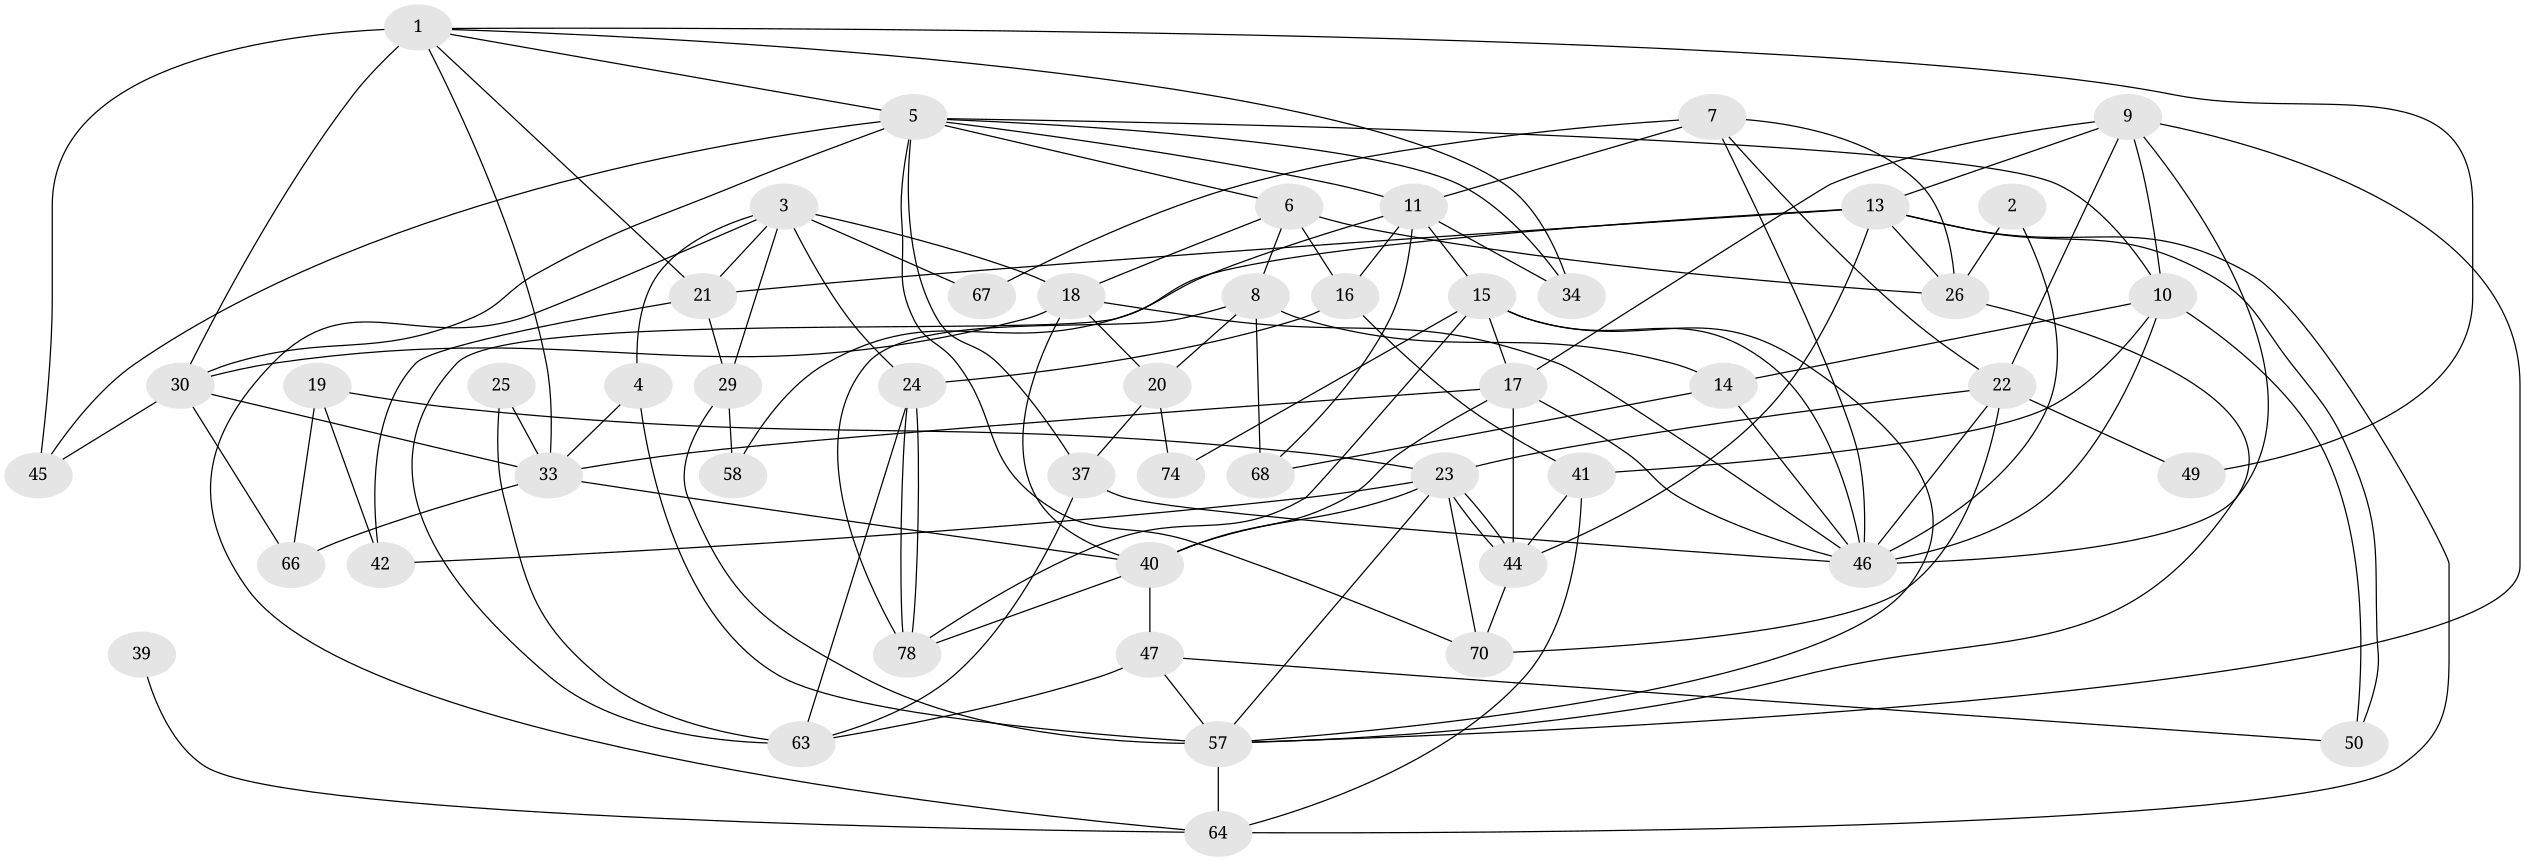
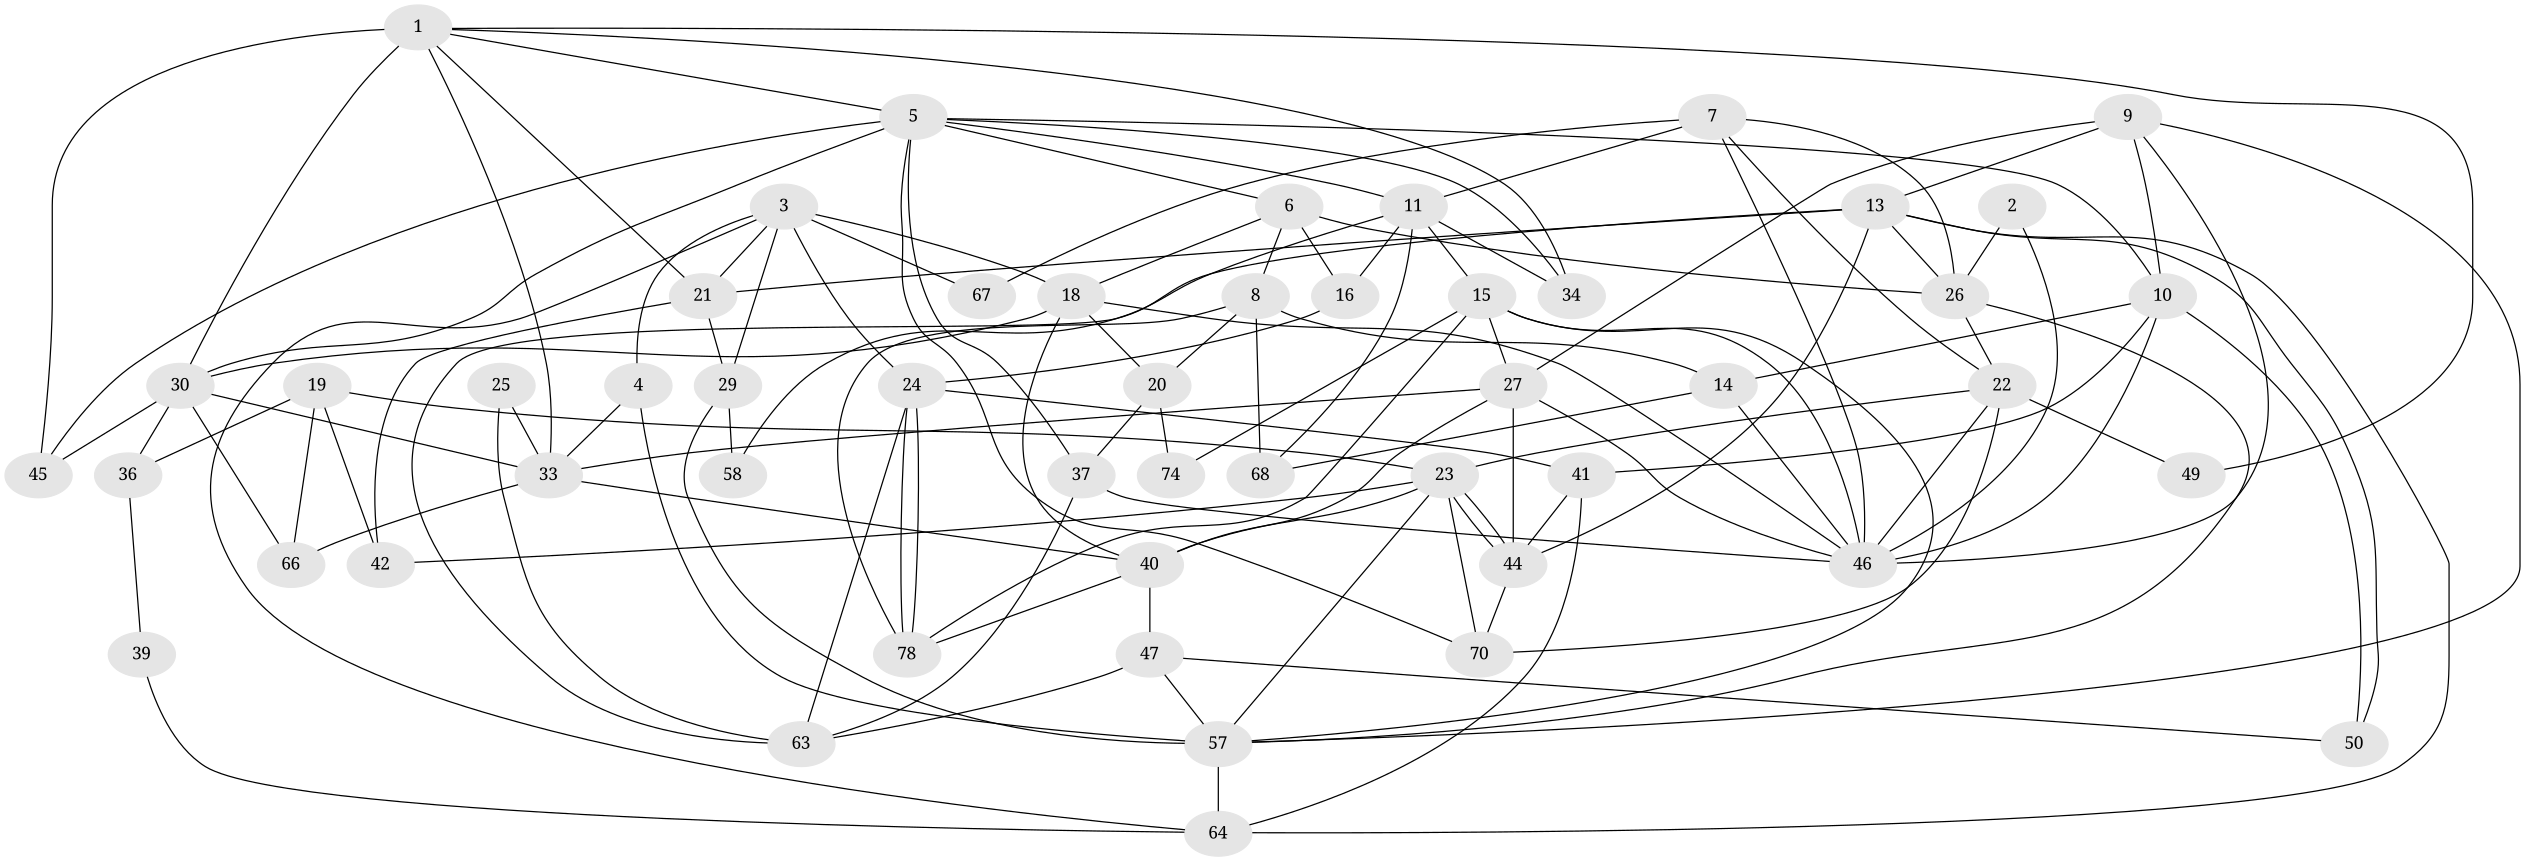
edge "9" -- "22": now "26" -- "22"
node "17": label "17" -> "27"
edge "16" -- "41": now "24" -- "41"
node "36": added
